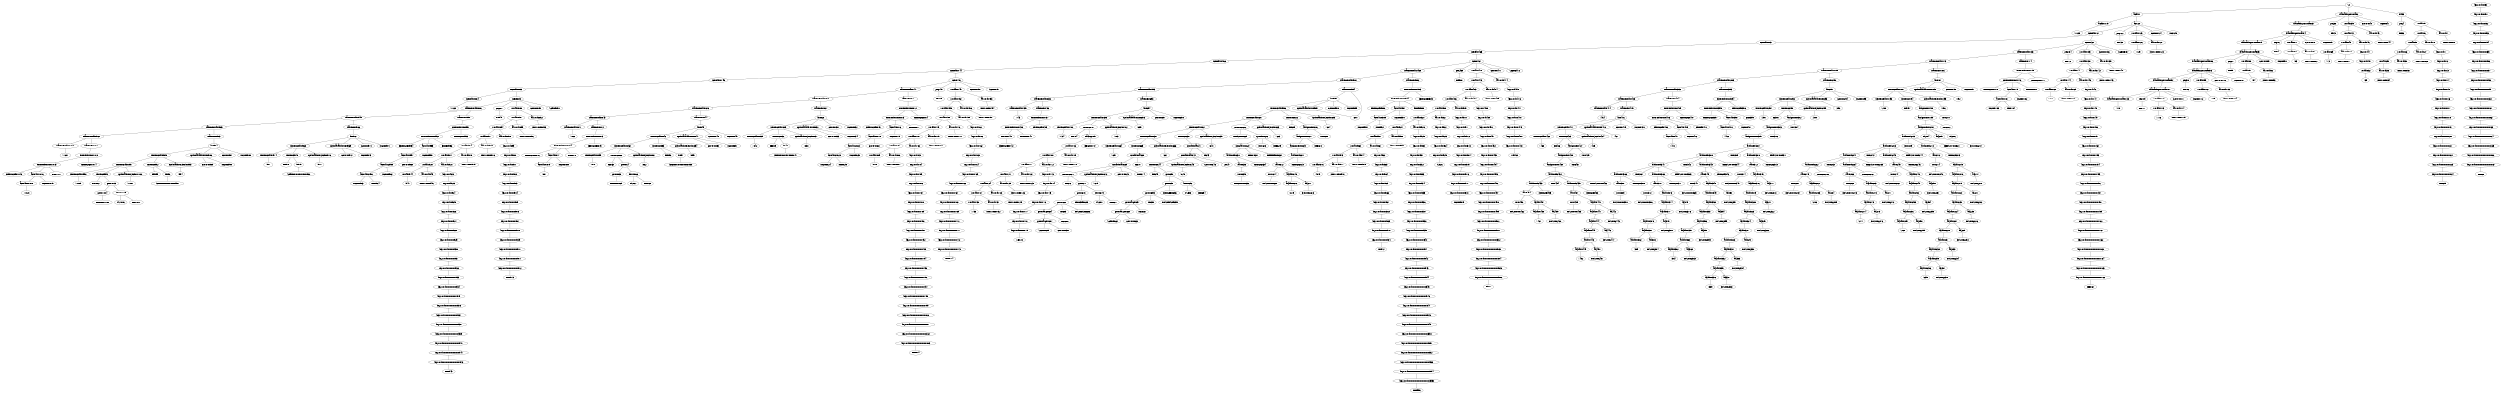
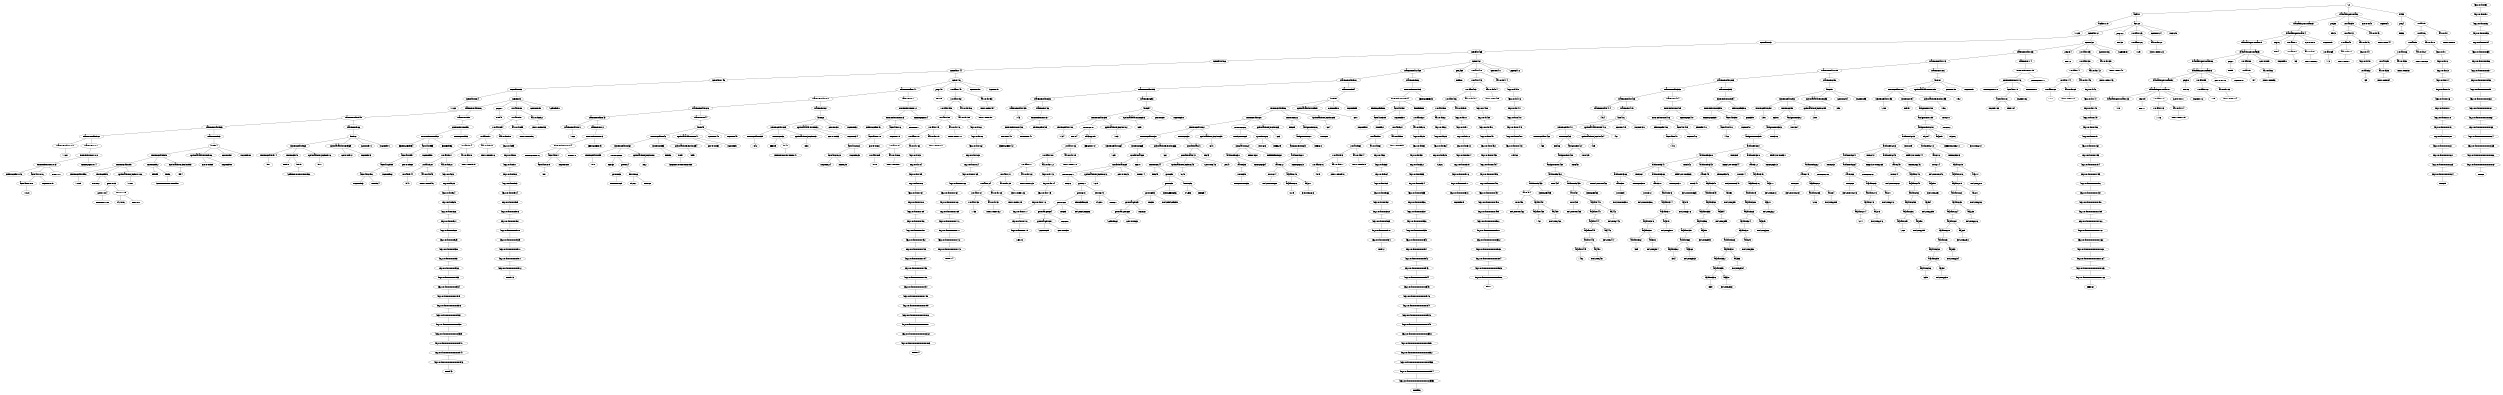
edge "statement594" -- "λ600": now "statement594" -- "statement_list581"
node "THE_SUM_OF211": label "THE_SUM_OF211" -> "THE_ADJ_OF211"
